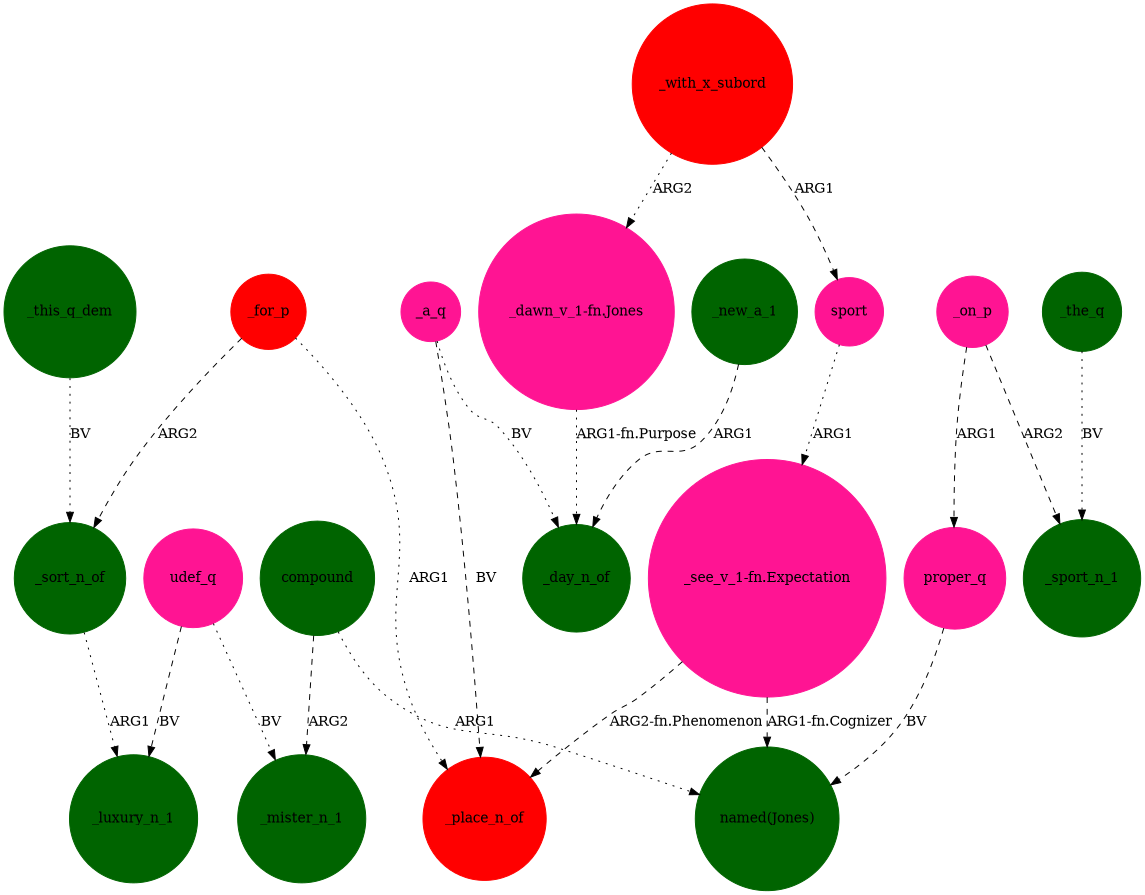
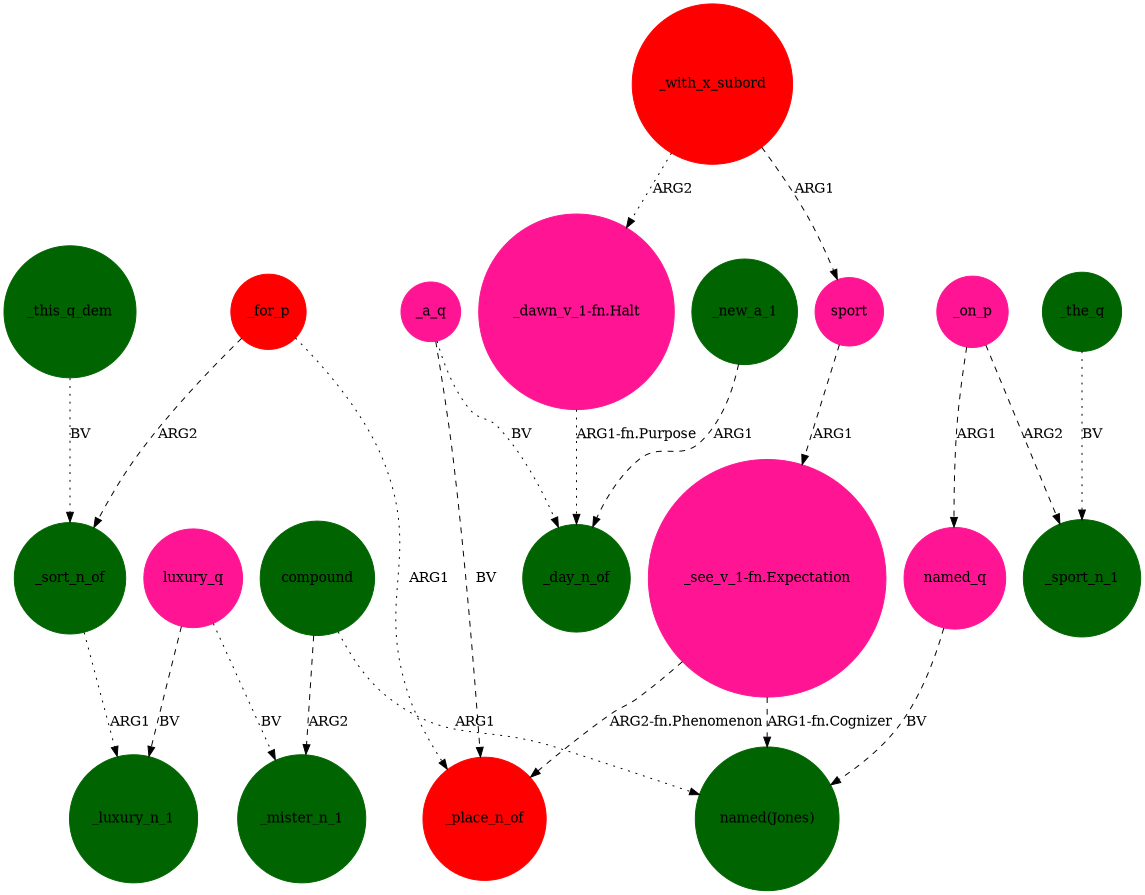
node "_dawn_v_1-fn.Jones": label "_dawn_v_1-fn.Jones" -> "_dawn_v_1-fn.Halt"
edge "sport" -> "_see_v_1-fn.Expectation": style dotted -> dashed
node "udef_q": label "udef_q" -> "luxury_q"
node "proper_q": label "proper_q" -> "named_q"
